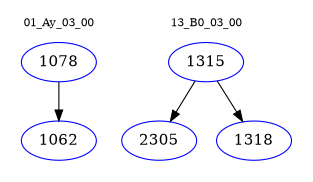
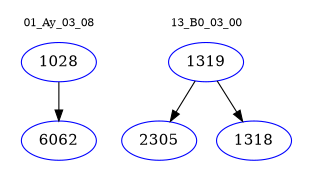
cluster "01_Ay_03_00": label "01_Ay_03_00" -> "01_Ay_03_08"
node "1078": label "1078" -> "1028"
node "1315": label "1315" -> "1319"
node "1062": label "1062" -> "6062"
